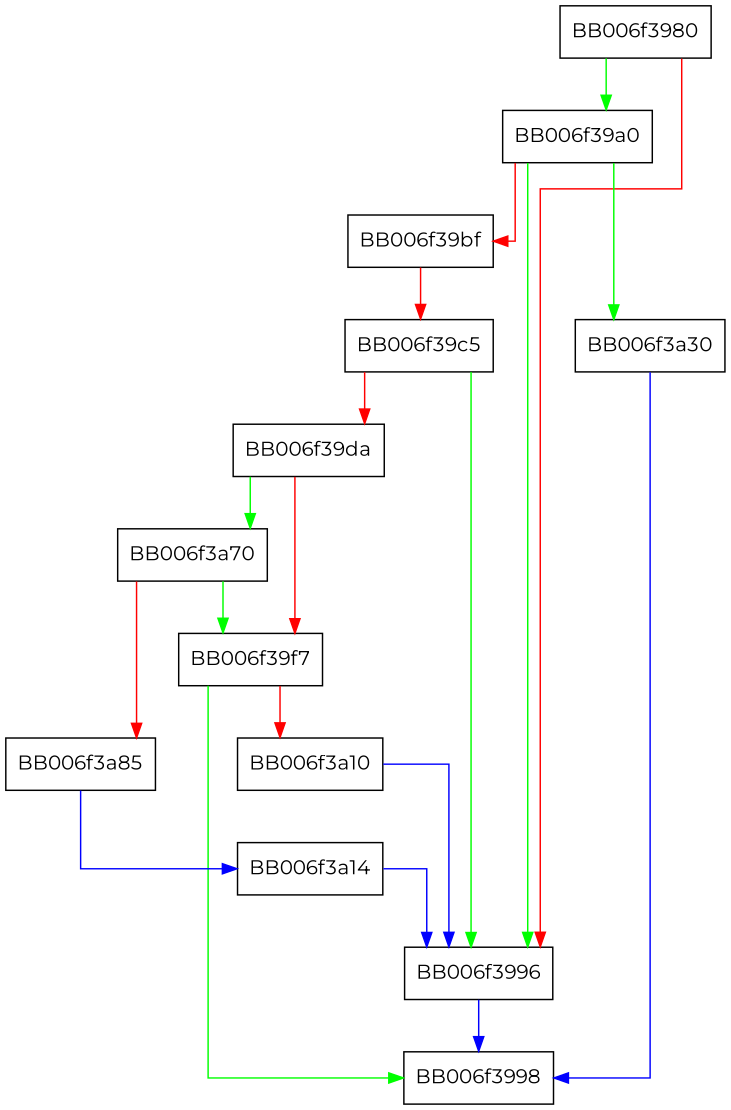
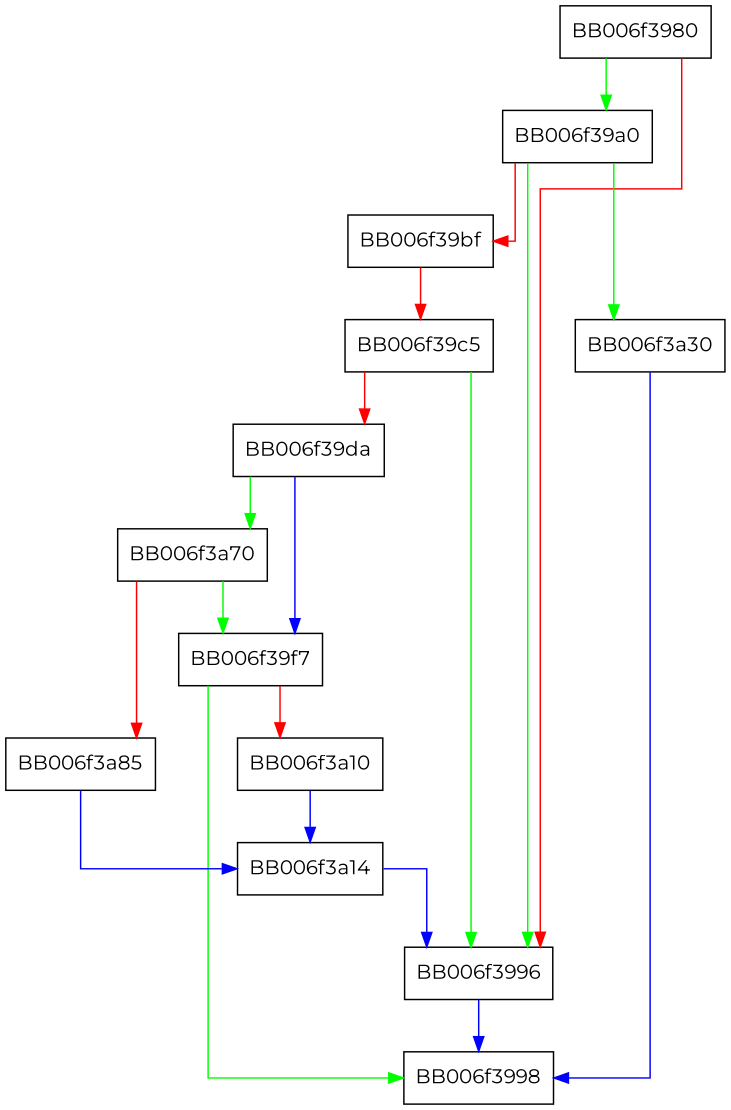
edge "BB006f39da" -> "BB006f39f7": color red -> blue
edge "BB006f3a10" -> "BB006f3996": now "BB006f3a10" -> "BB006f3a14"
